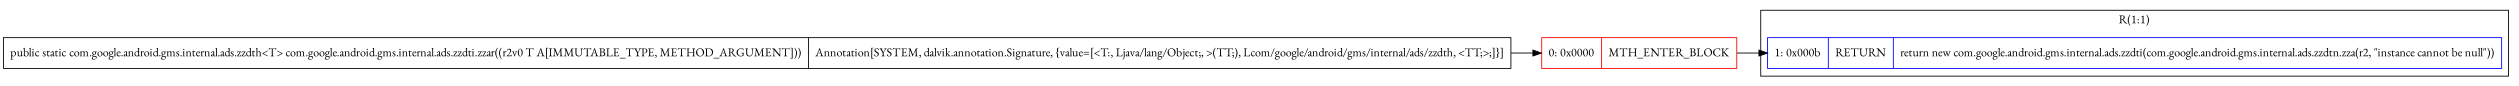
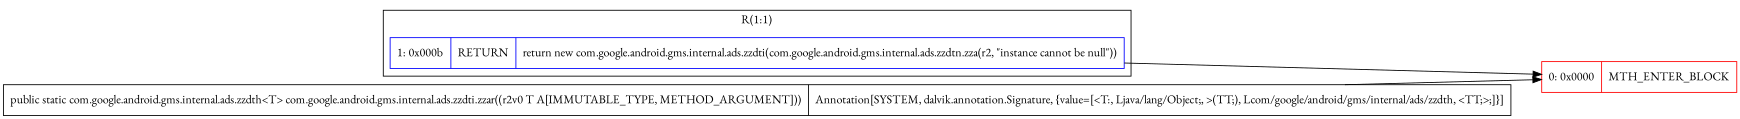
edge "0: 0x0000" -> "1: 0x000b": reversed
